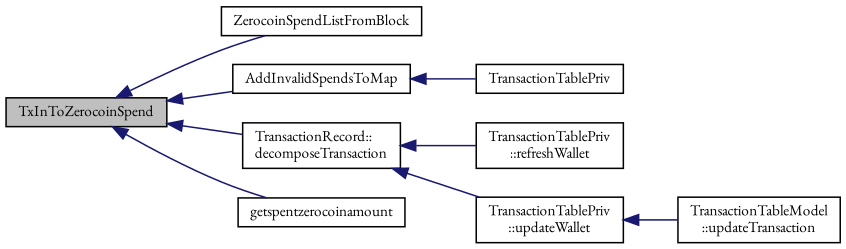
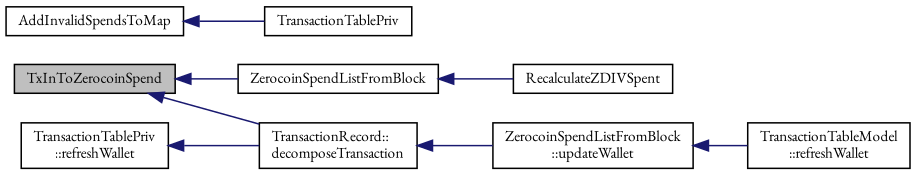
node "RecalculateZDIVSpent": added
edge "AddInvalidSpendsToMap" -> "TxInToZerocoinSpend": removed
edge "TransactionTablePriv ::refreshWallet" -> "TransactionRecord:: decomposeTransaction": reversed
node "getspentzerocoinamount": removed
node "TransactionTablePriv ::updateWallet": label "TransactionTablePriv ::updateWallet" -> "ZerocoinSpendListFromBlock ::updateWallet"
node "TransactionTableModel ::updateTransaction": label "TransactionTableModel ::updateTransaction" -> "TransactionTableModel ::refreshWallet"
